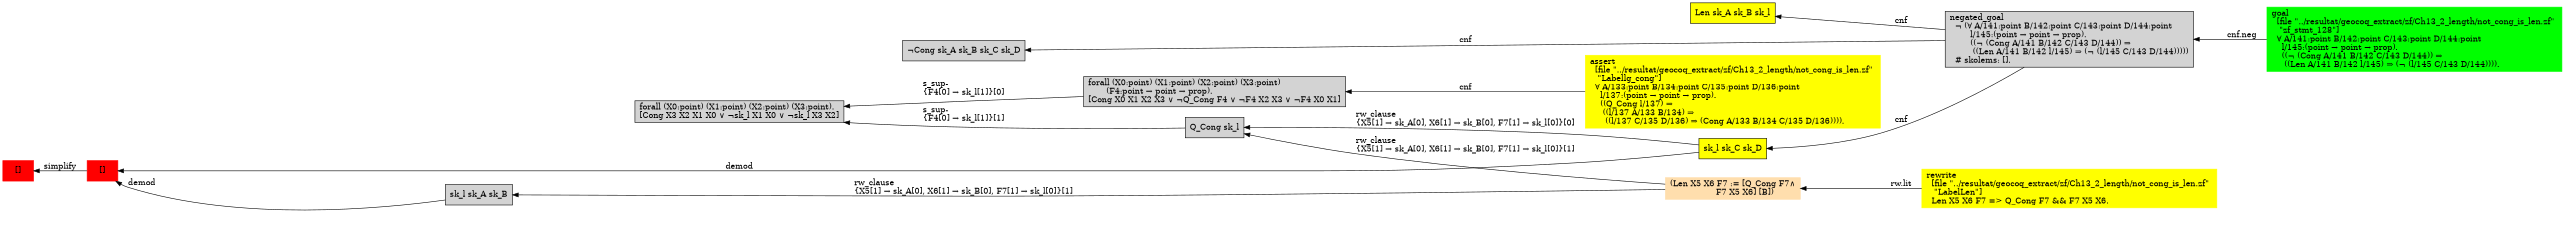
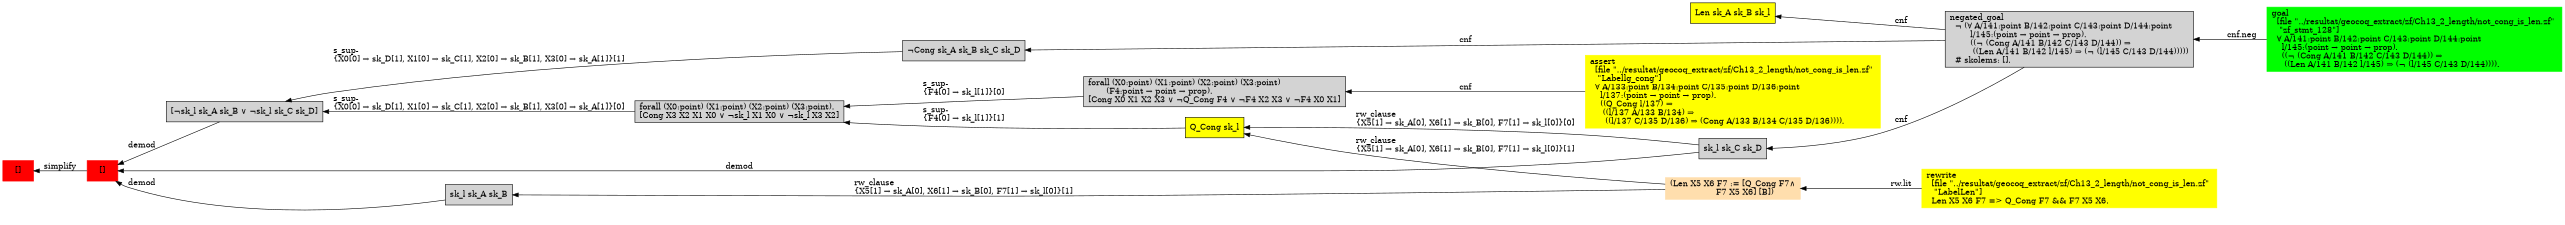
node "[¬sk_l sk_A sk_B ∨ ¬sk_l sk_C sk_D]": added
node "Q_Cong sk_l": fillcolor lightgrey -> yellow
node "sk_l sk_C sk_D": fillcolor yellow -> lightgrey
